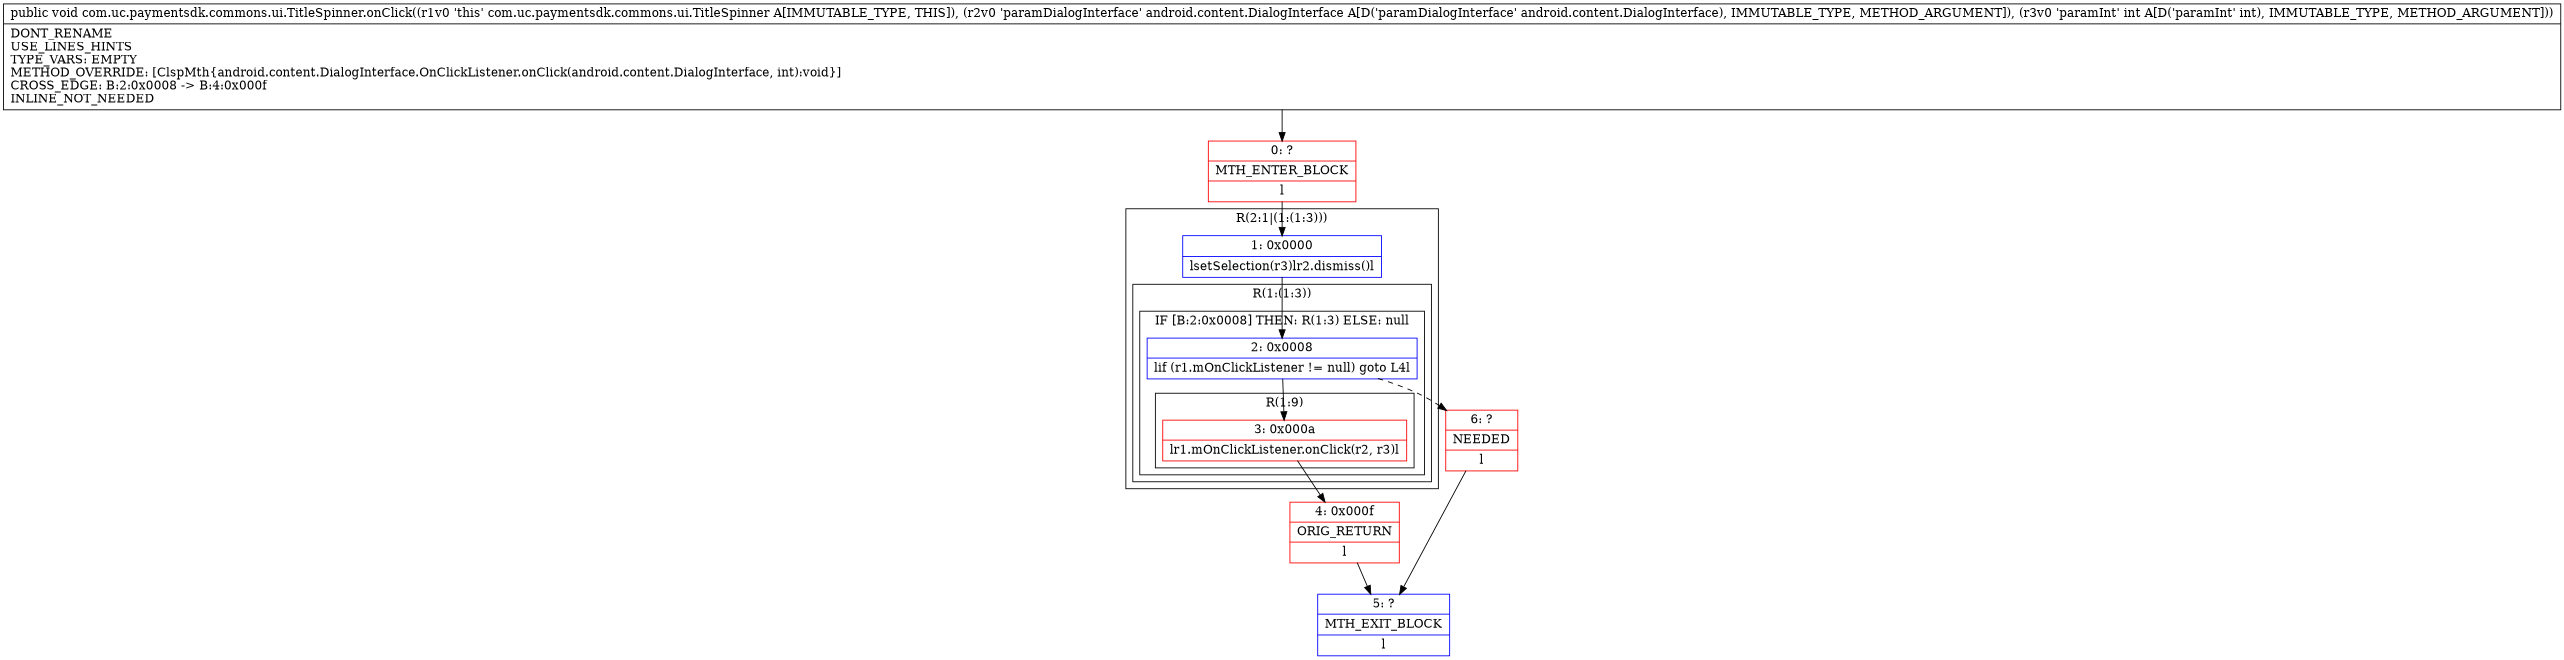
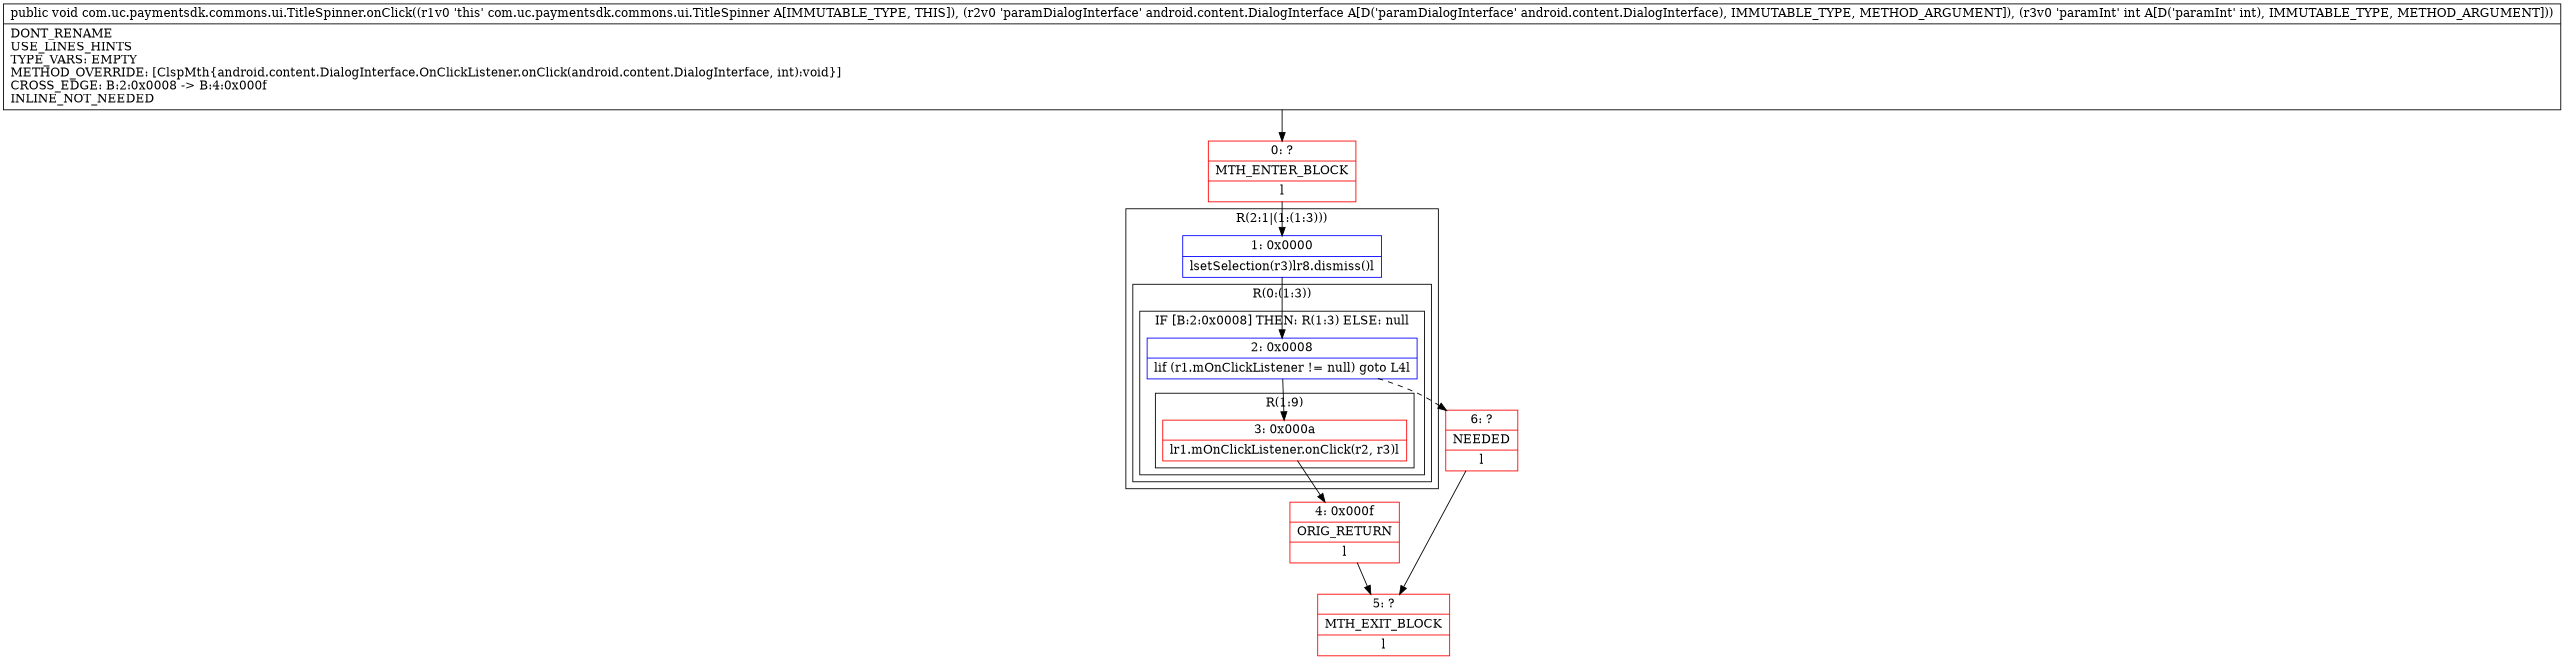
node "1: 0x0000": text "lsetSelection(r3)lr2.dismiss()l" -> "lsetSelection(r3)lr8.dismiss()l"
cluster "R(1:(1:3))": label "R(1:(1:3))" -> "R(0:(1:3))"
node "5: ?": color blue -> red
